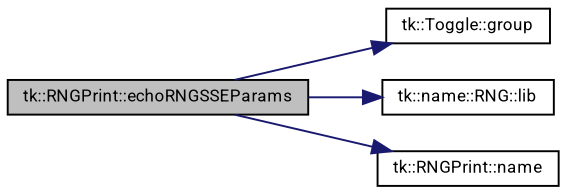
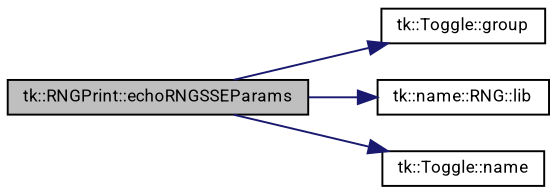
node "tk::RNGPrint::name": label "tk::RNGPrint::name" -> "tk::Toggle::name"
